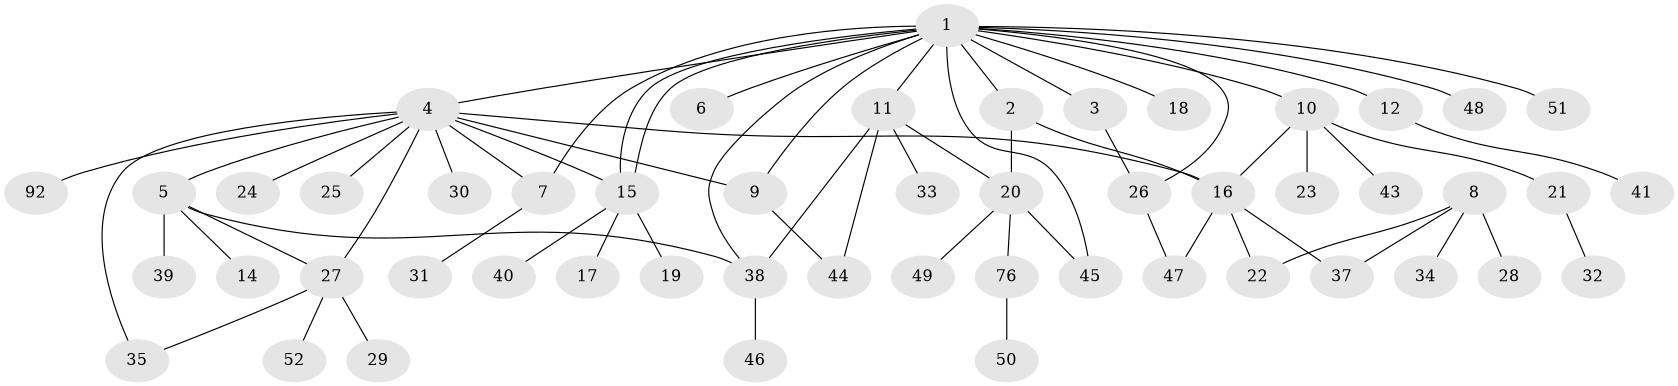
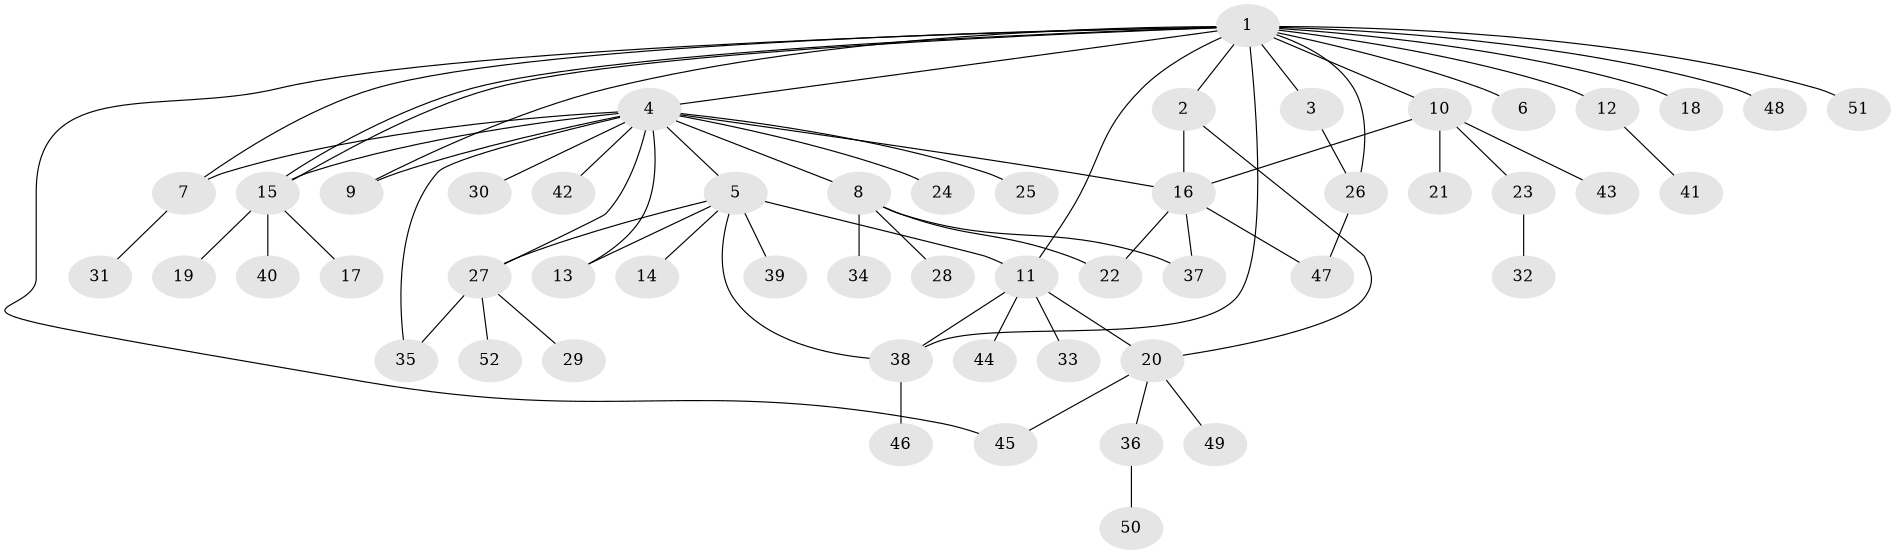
edge "4" -- "8": added
node "92": label "92" -> "42"
edge "5" -- "11": added
edge "9" -- "44": removed
edge "21" -- "32": now "23" -- "32"
node "13": added
node "76": label "76" -> "36"
